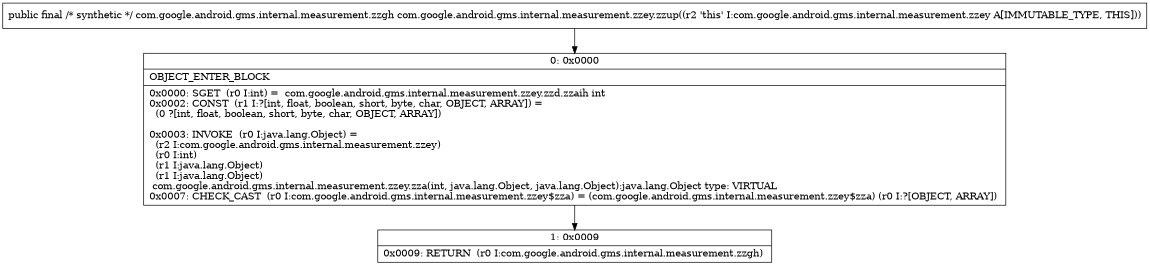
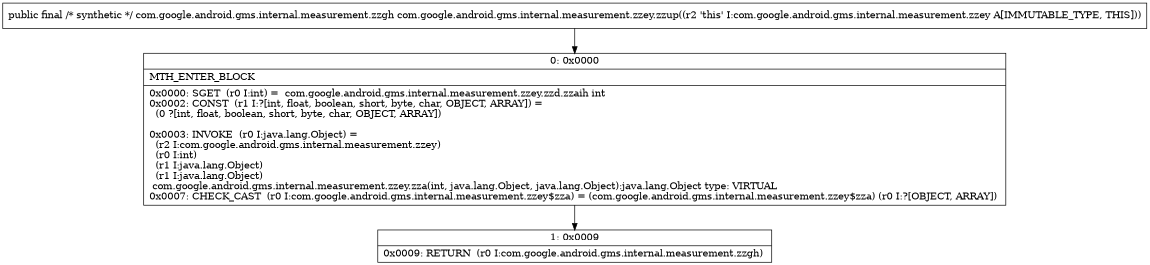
node "0: 0x0000": text "OBJECT_ENTER_BLOCK" -> "MTH_ENTER_BLOCK"
